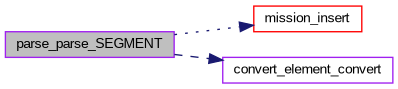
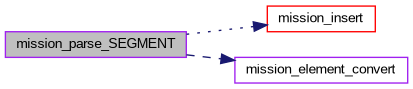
node "parse_parse_SEGMENT": label "parse_parse_SEGMENT" -> "mission_parse_SEGMENT"
node "convert_element_convert": label "convert_element_convert" -> "mission_element_convert"
